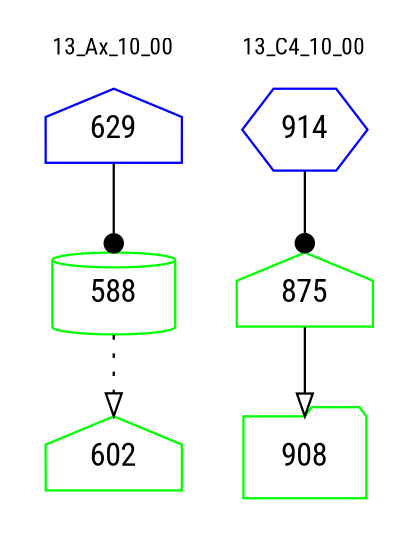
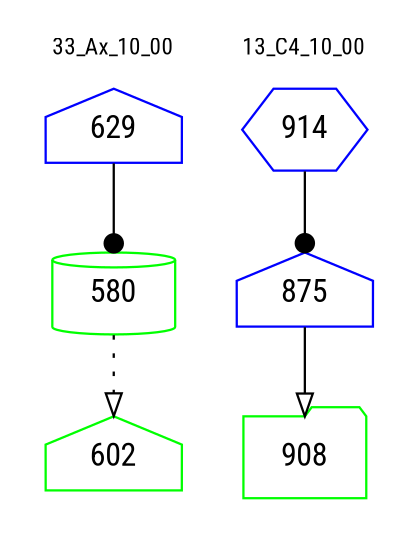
cluster "13_Ax_10_00": label "13_Ax_10_00" -> "33_Ax_10_00"
node "588": label "588" -> "580"
node "875": color green -> blue
